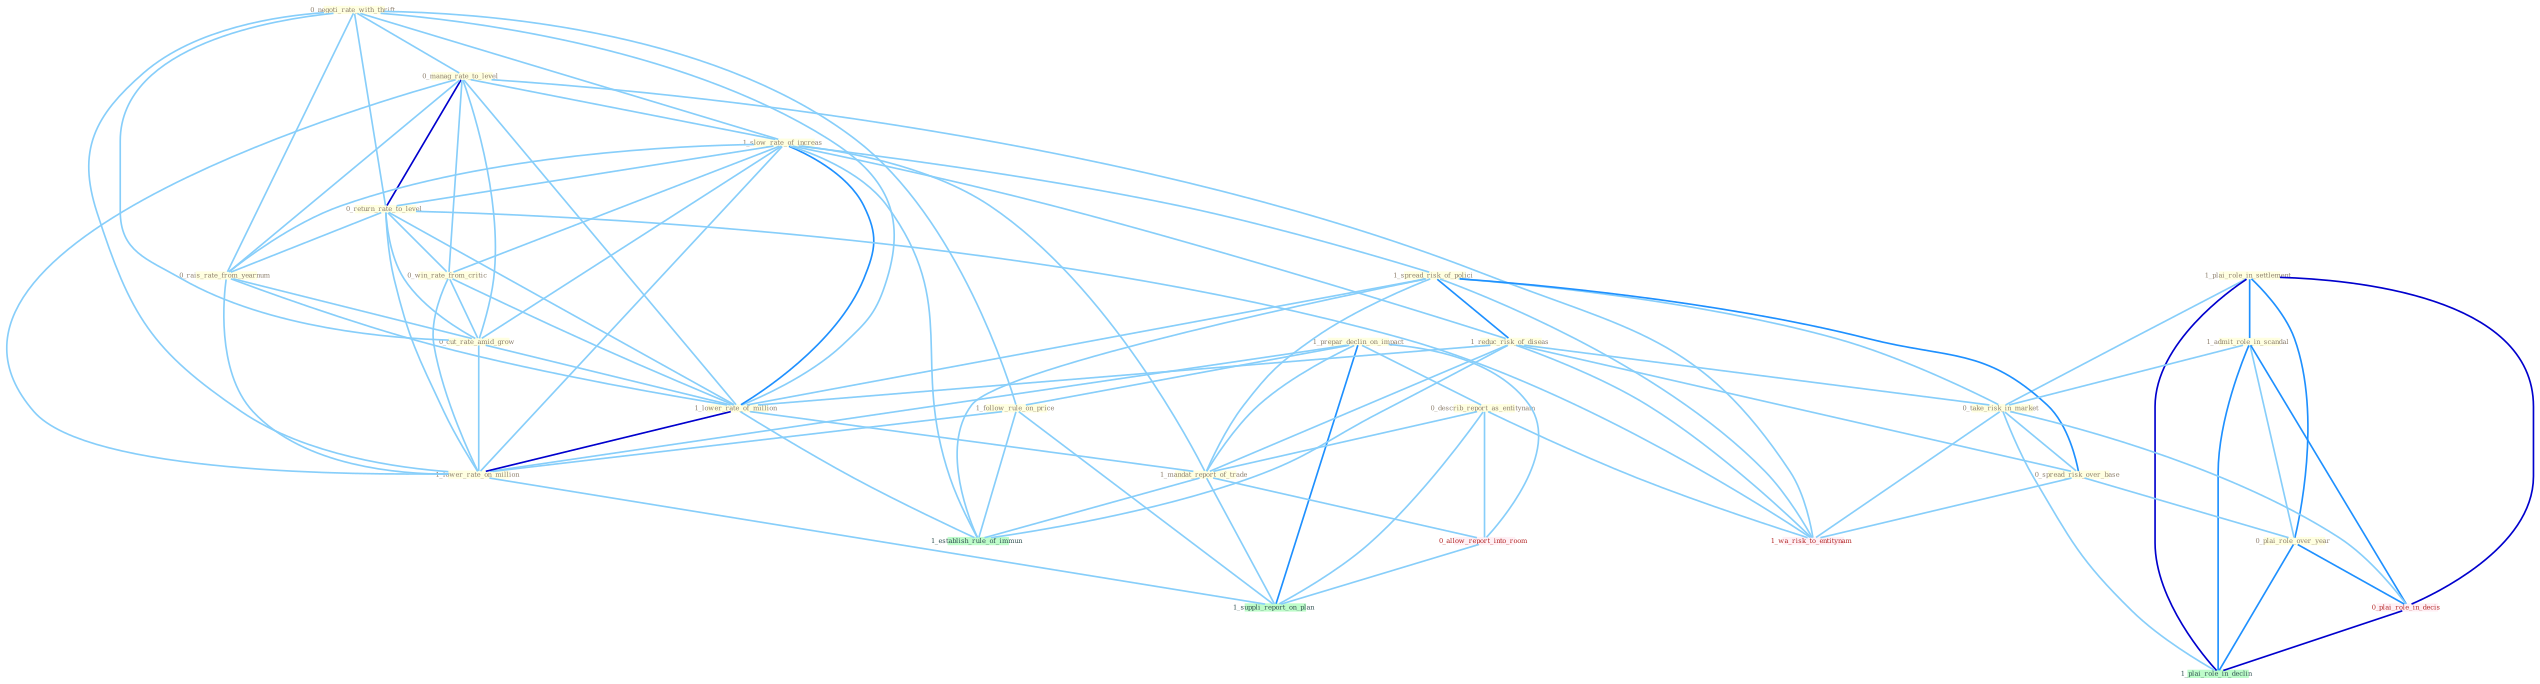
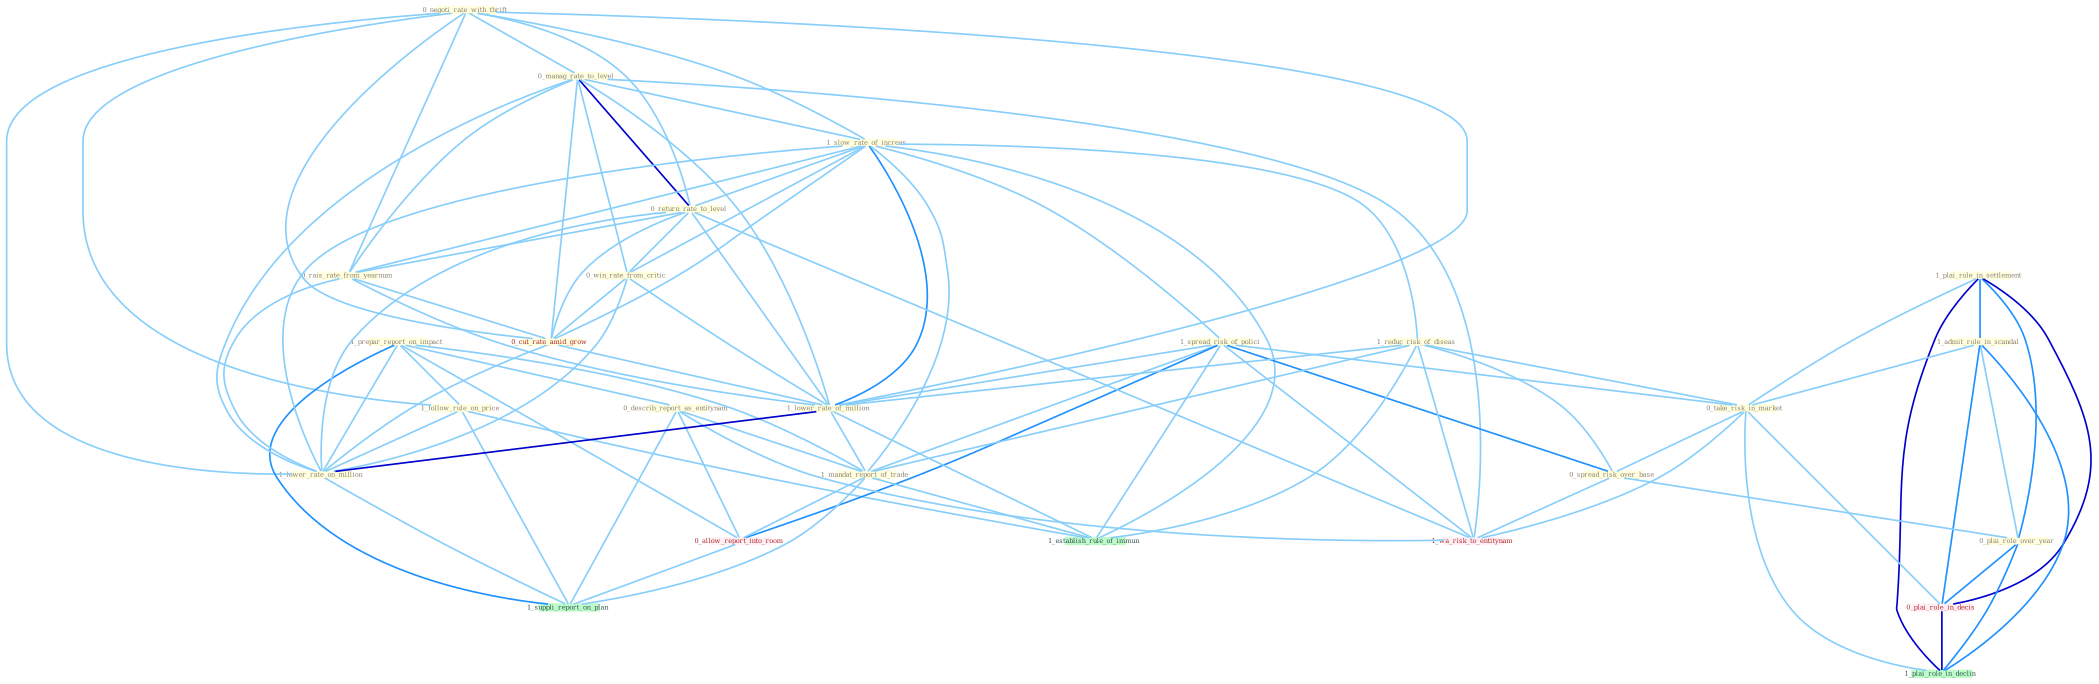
edge "1_spread_risk_of_polici" -- "1_reduc_risk_of_diseas": now "1_spread_risk_of_polici" -- "0_allow_report_into_room"
node "0_cut_rate_amid_grow": fontcolor #8b7d6b -> #b22222
node "1_prepar_declin_on_impact": label "1_prepar_declin_on_impact" -> "1_prepar_report_on_impact"
